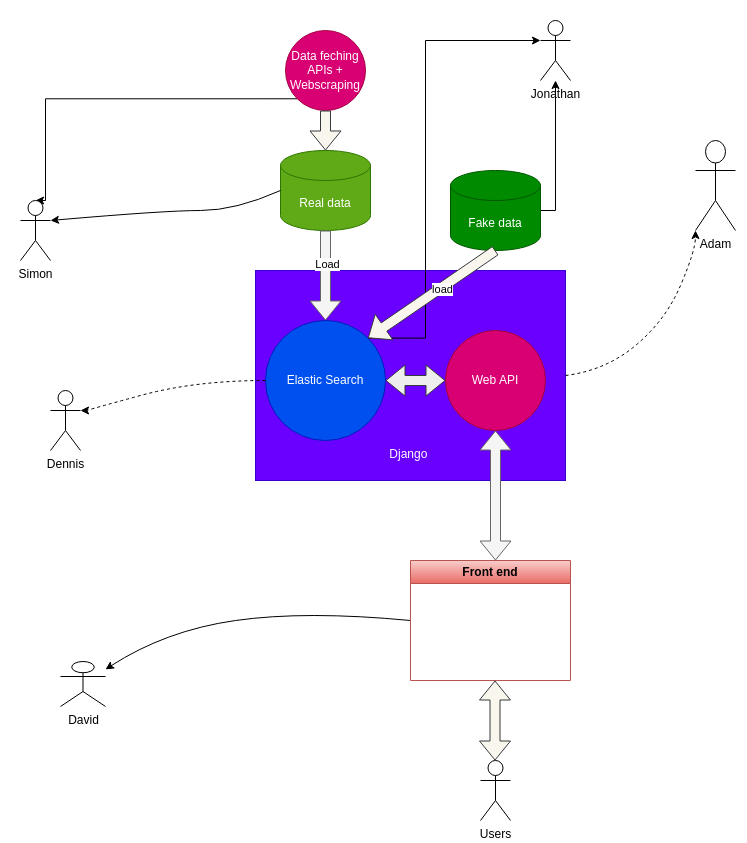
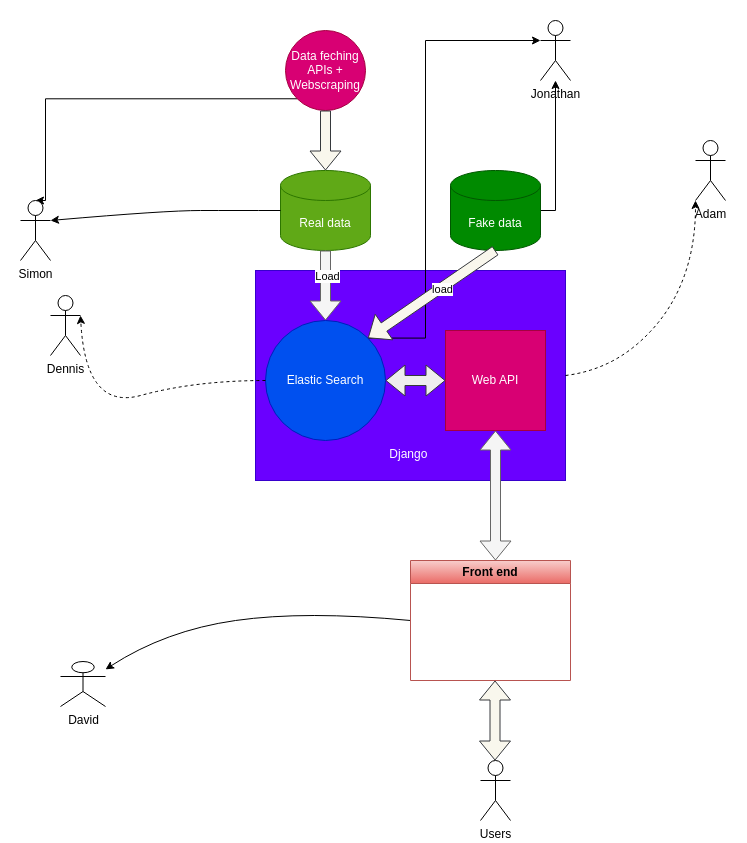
node "Adam": size 40x90 -> 30x60
node "Real data": moved (326, 191) -> (326, 211)
node "Web API": shape ellipse -> rectangle
node "Dennis": moved (66, 421) -> (66, 326)
